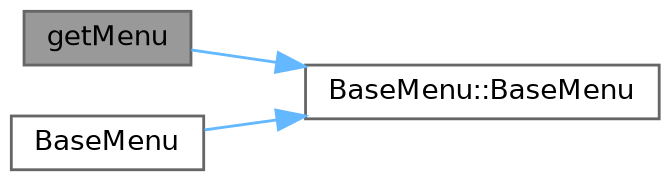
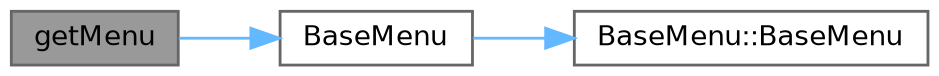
edge "getMenu" -> "BaseMenu::BaseMenu": now "getMenu" -> "BaseMenu"
